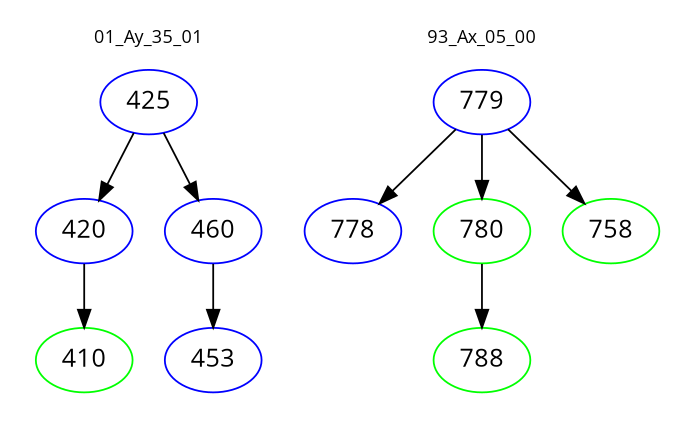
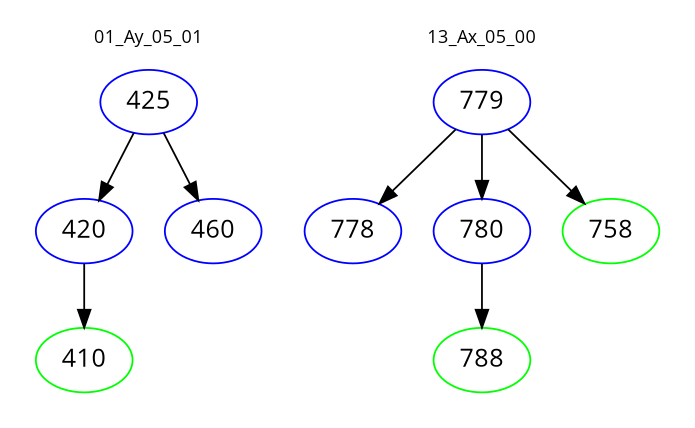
cluster "01_Ay_35_01": label "01_Ay_35_01" -> "01_Ay_05_01"
cluster "93_Ax_05_00": label "93_Ax_05_00" -> "13_Ax_05_00"
node "780": color green -> blue
node "453": removed
